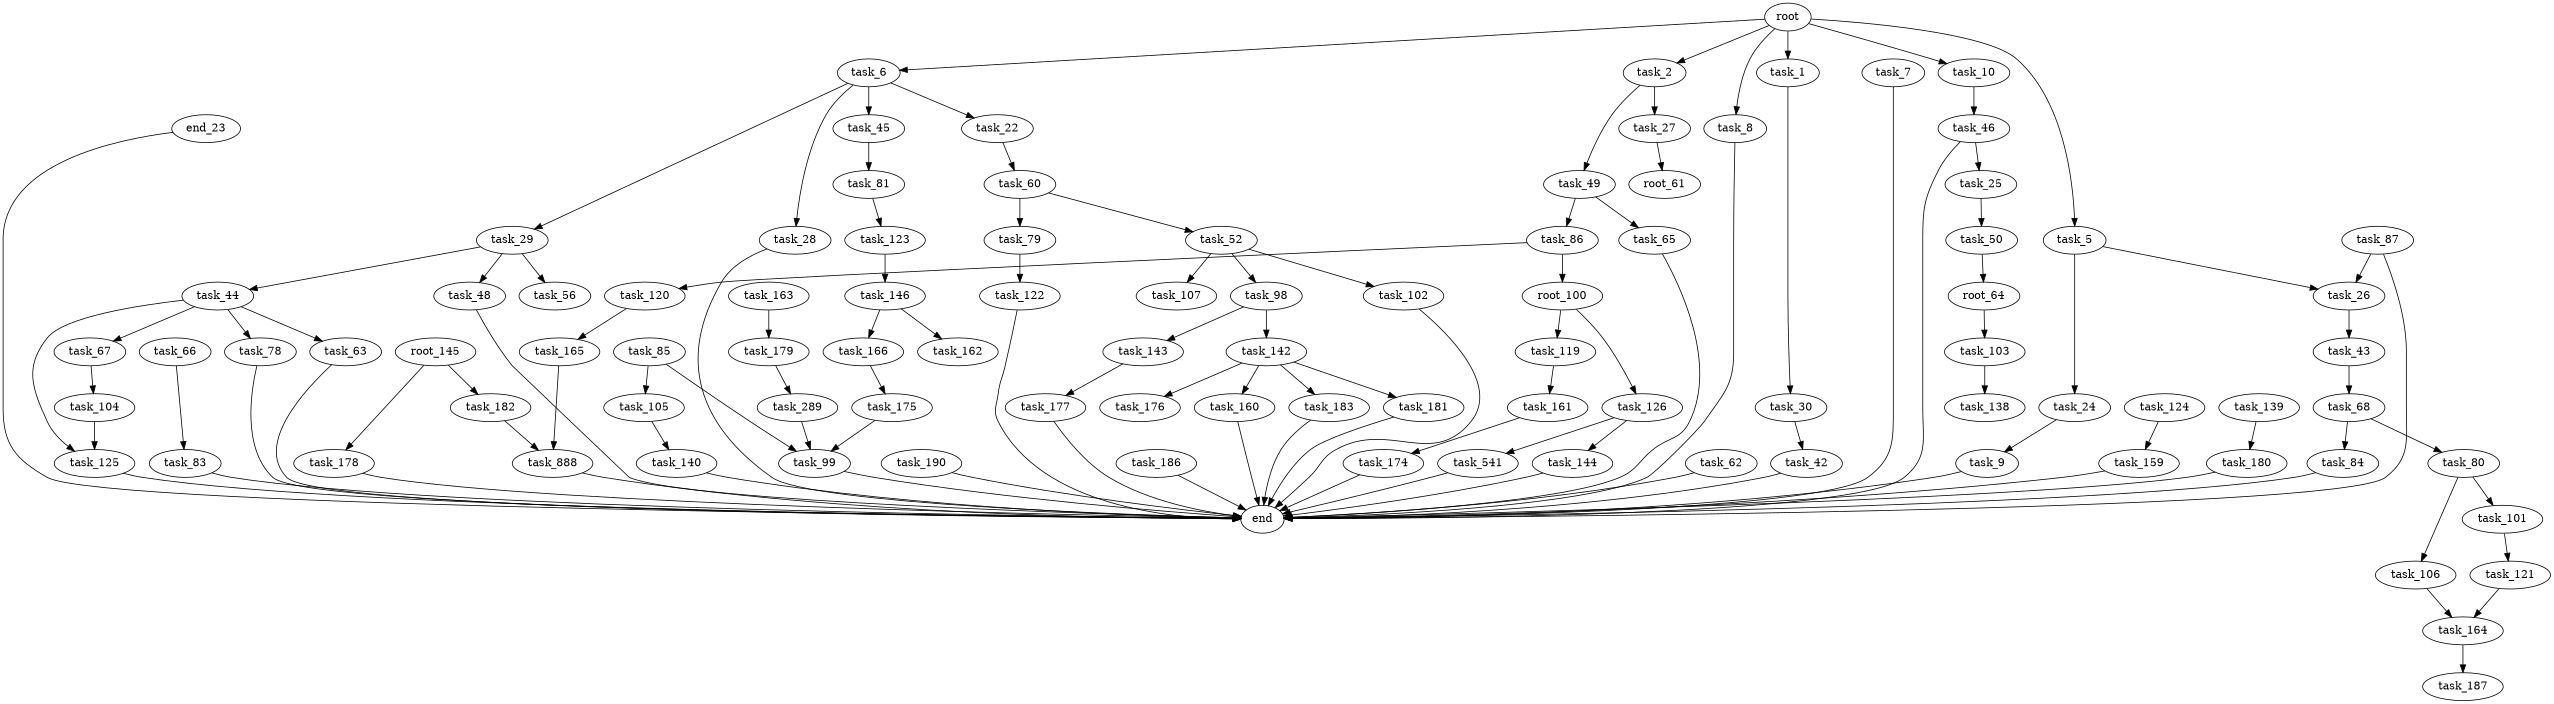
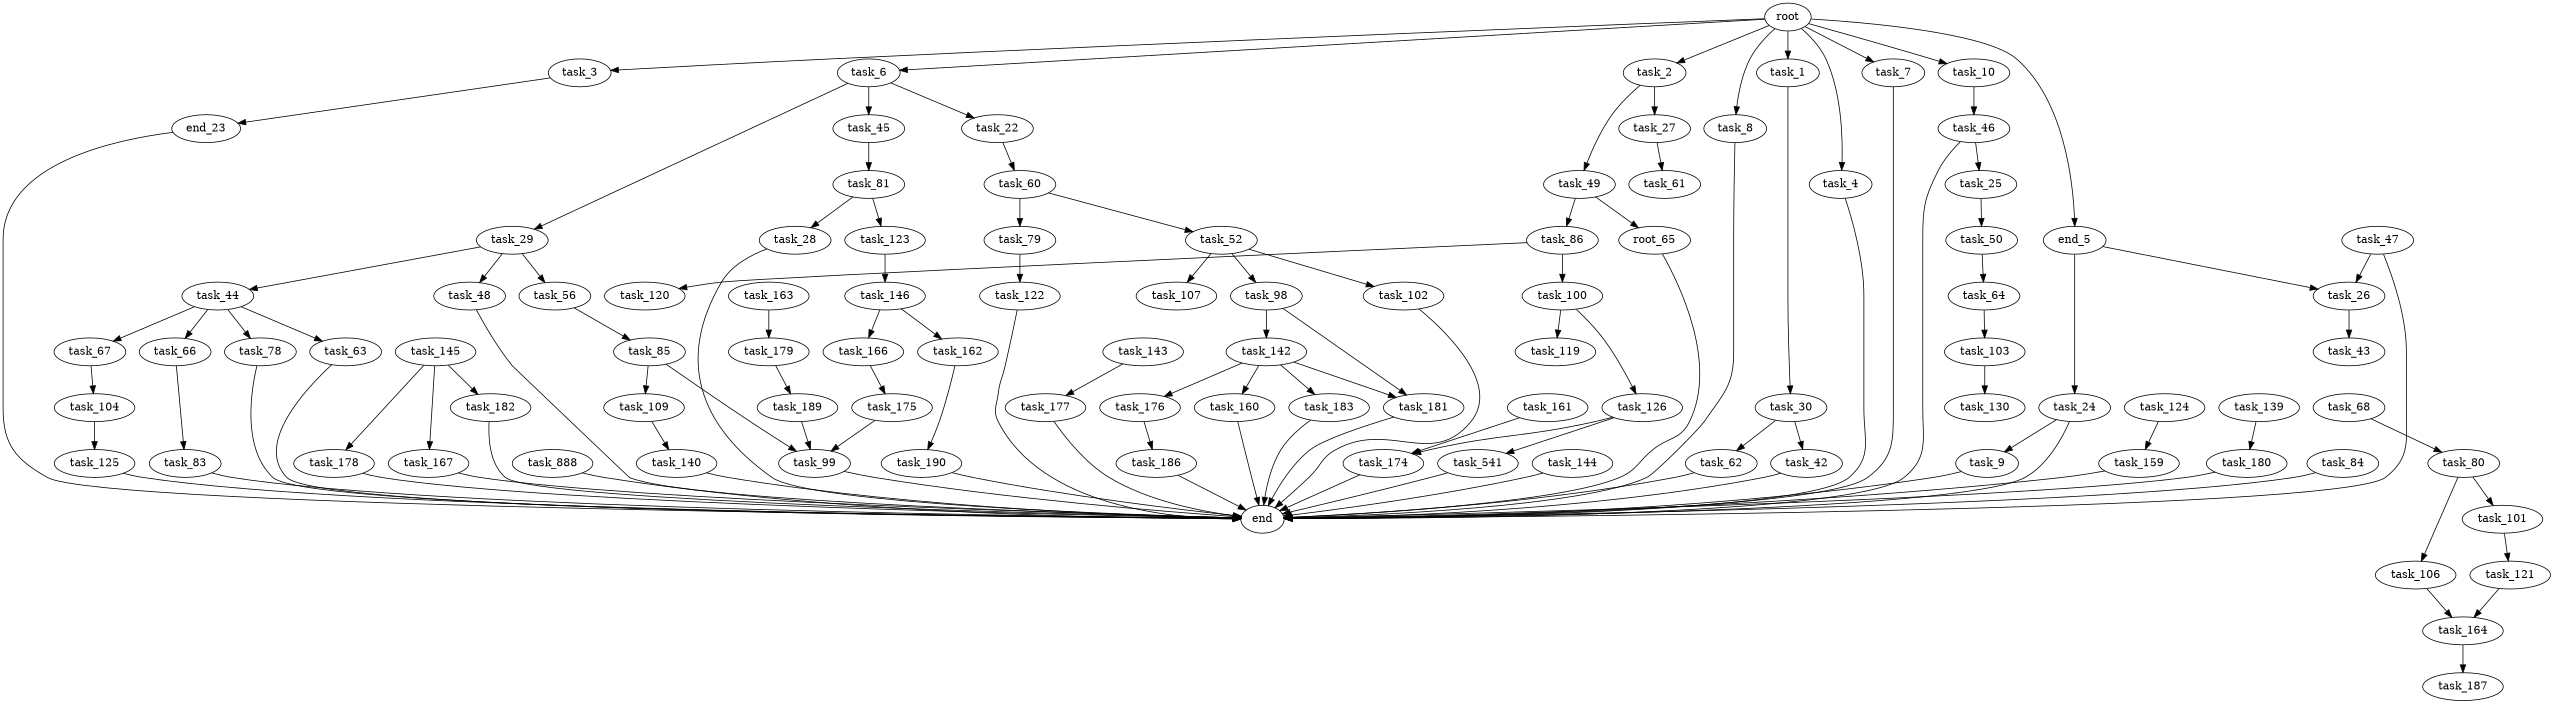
edge "root" -> "task_7": added
node "task_3": added
edge "task_6" -> "task_28": now "task_81" -> "task_28"
node "root_61": label "root_61" -> "task_61"
node "task_4": added
node "task_65": label "task_65" -> "root_65"
node "task_5": label "task_5" -> "end_5"
node "task_87": label "task_87" -> "task_47"
node "root_100": label "root_100" -> "task_100"
node "root_64": label "root_64" -> "task_64"
edge "task_56" -> "task_85": added
edge "task_98" -> "task_143": now "task_98" -> "task_181"
edge "task_44" -> "task_125": now "task_44" -> "task_66"
node "root_145": label "root_145" -> "task_145"
node "task_165": removed
edge "task_119" -> "task_161": removed
edge "task_43" -> "task_68": removed
edge "task_162" -> "task_190": added
node "task_105": label "task_105" -> "task_109"
node "task_289": label "task_289" -> "task_189"
node "task_138": label "task_138" -> "task_130"
edge "task_176" -> "task_186": added
edge "task_68" -> "task_84": removed
edge "task_182" -> "task_888": now "task_182" -> "end"
edge "task_126" -> "task_144": now "task_126" -> "task_174"
edge "task_30" -> "task_62": added
node "task_167": added
edge "task_24" -> "end": added
